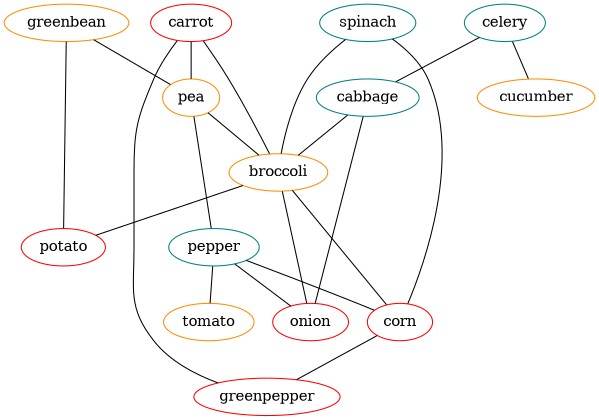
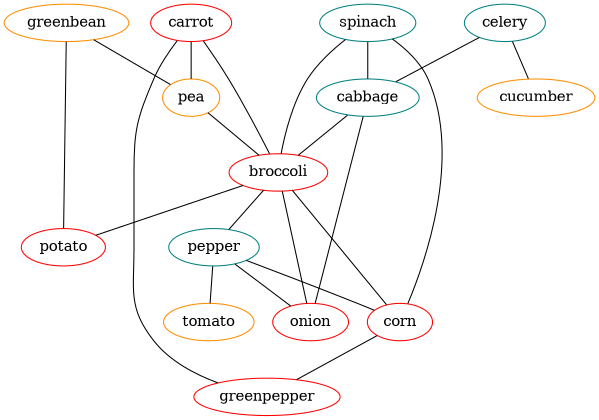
edge "spinach" -- "cabbage": added
edge "pea" -- "pepper": now "broccoli" -- "pepper"
node "broccoli": color darkorange -> red
